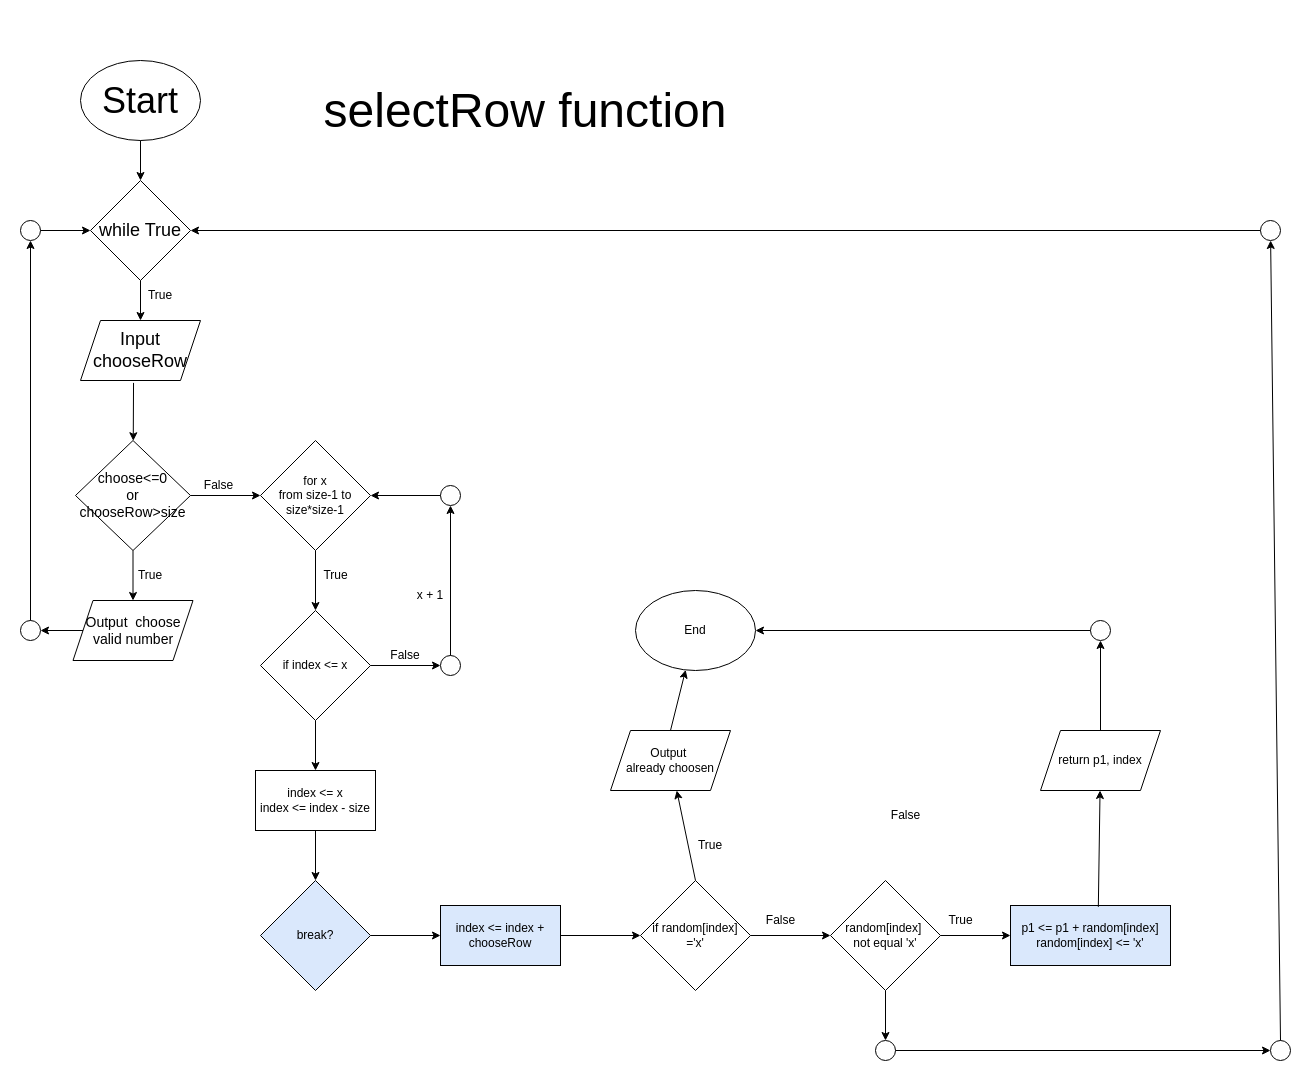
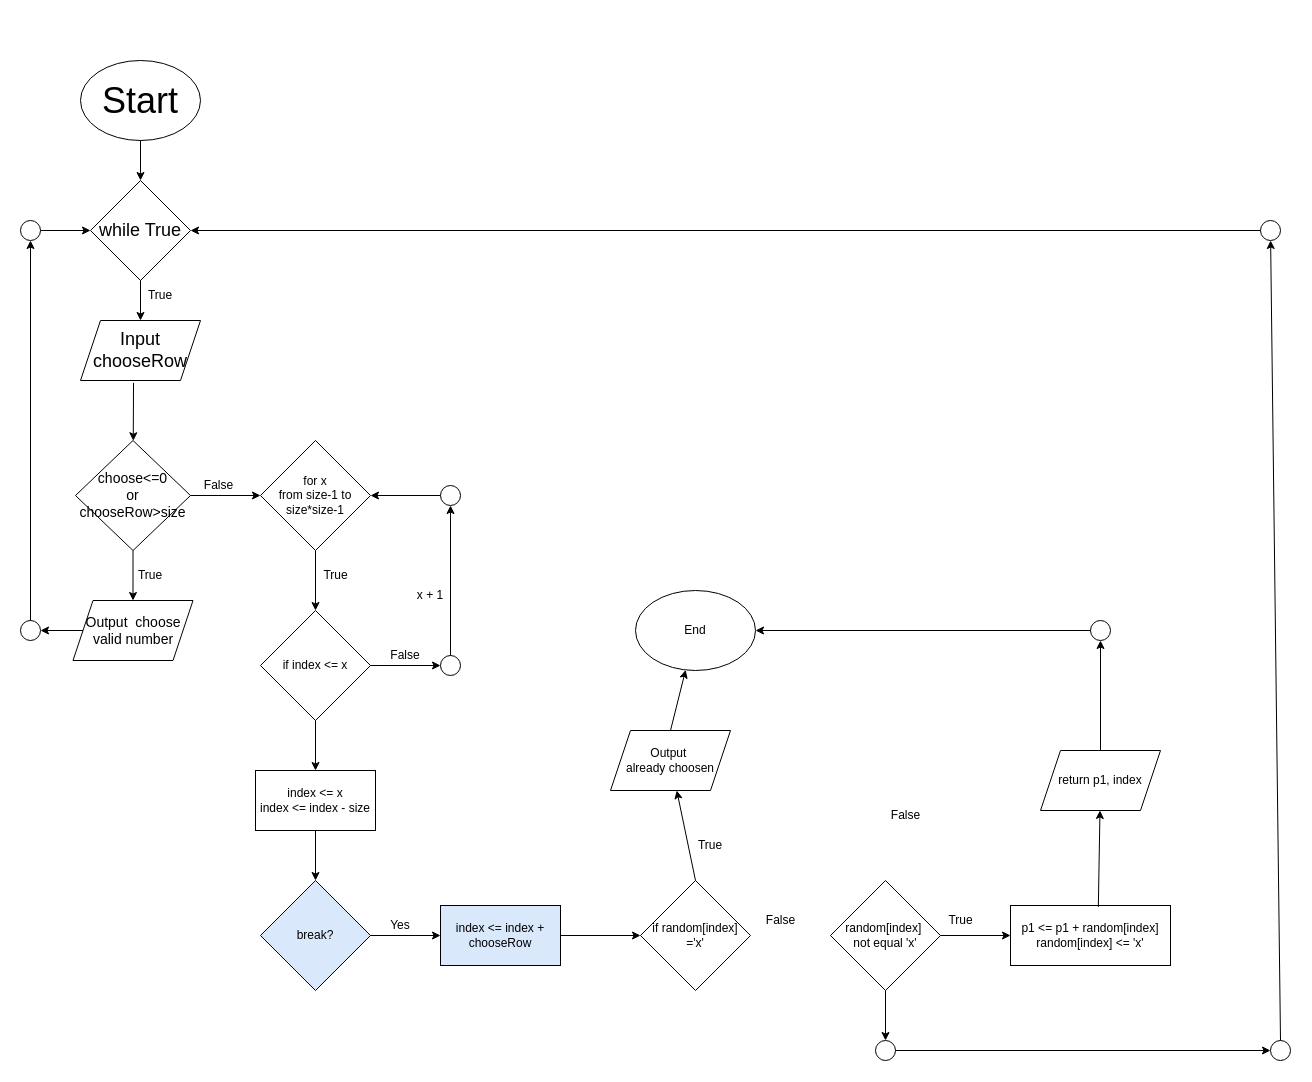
node "selectRow function": removed
node "return p1, index": moved (1101, 761) -> (1101, 781)
node "Yes": added
edge "if random[index] ='x'" -> "random[index] not equal 'x'": removed
node "p1 <= p1 + random[index] random[index] <= 'x'": fillcolor #dae8fc -> #ffffff
